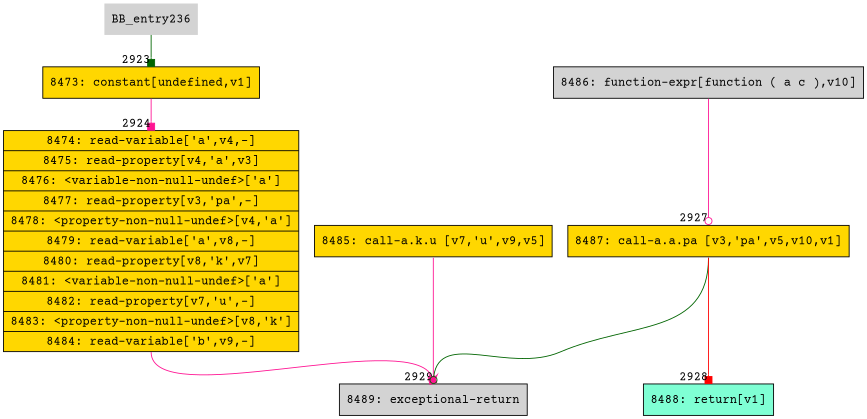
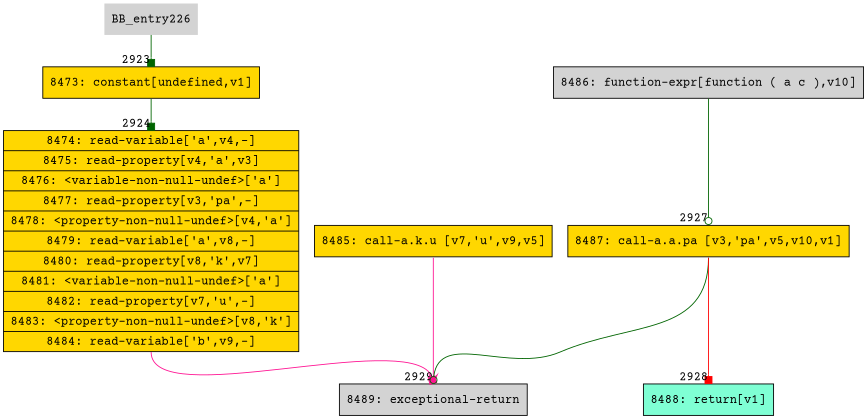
node "BB_entry236": label "BB_entry236" -> "BB_entry226"
edge "8473: constant[undefined,v1]" -> "8474: read-variable['a',v4,-]": color deeppink -> darkgreen
edge "8486: function-expr[function ( a c ),v10]" -> "8487: call-a.a.pa [v3,'pa',v5,v10,v1]": color deeppink -> darkgreen
